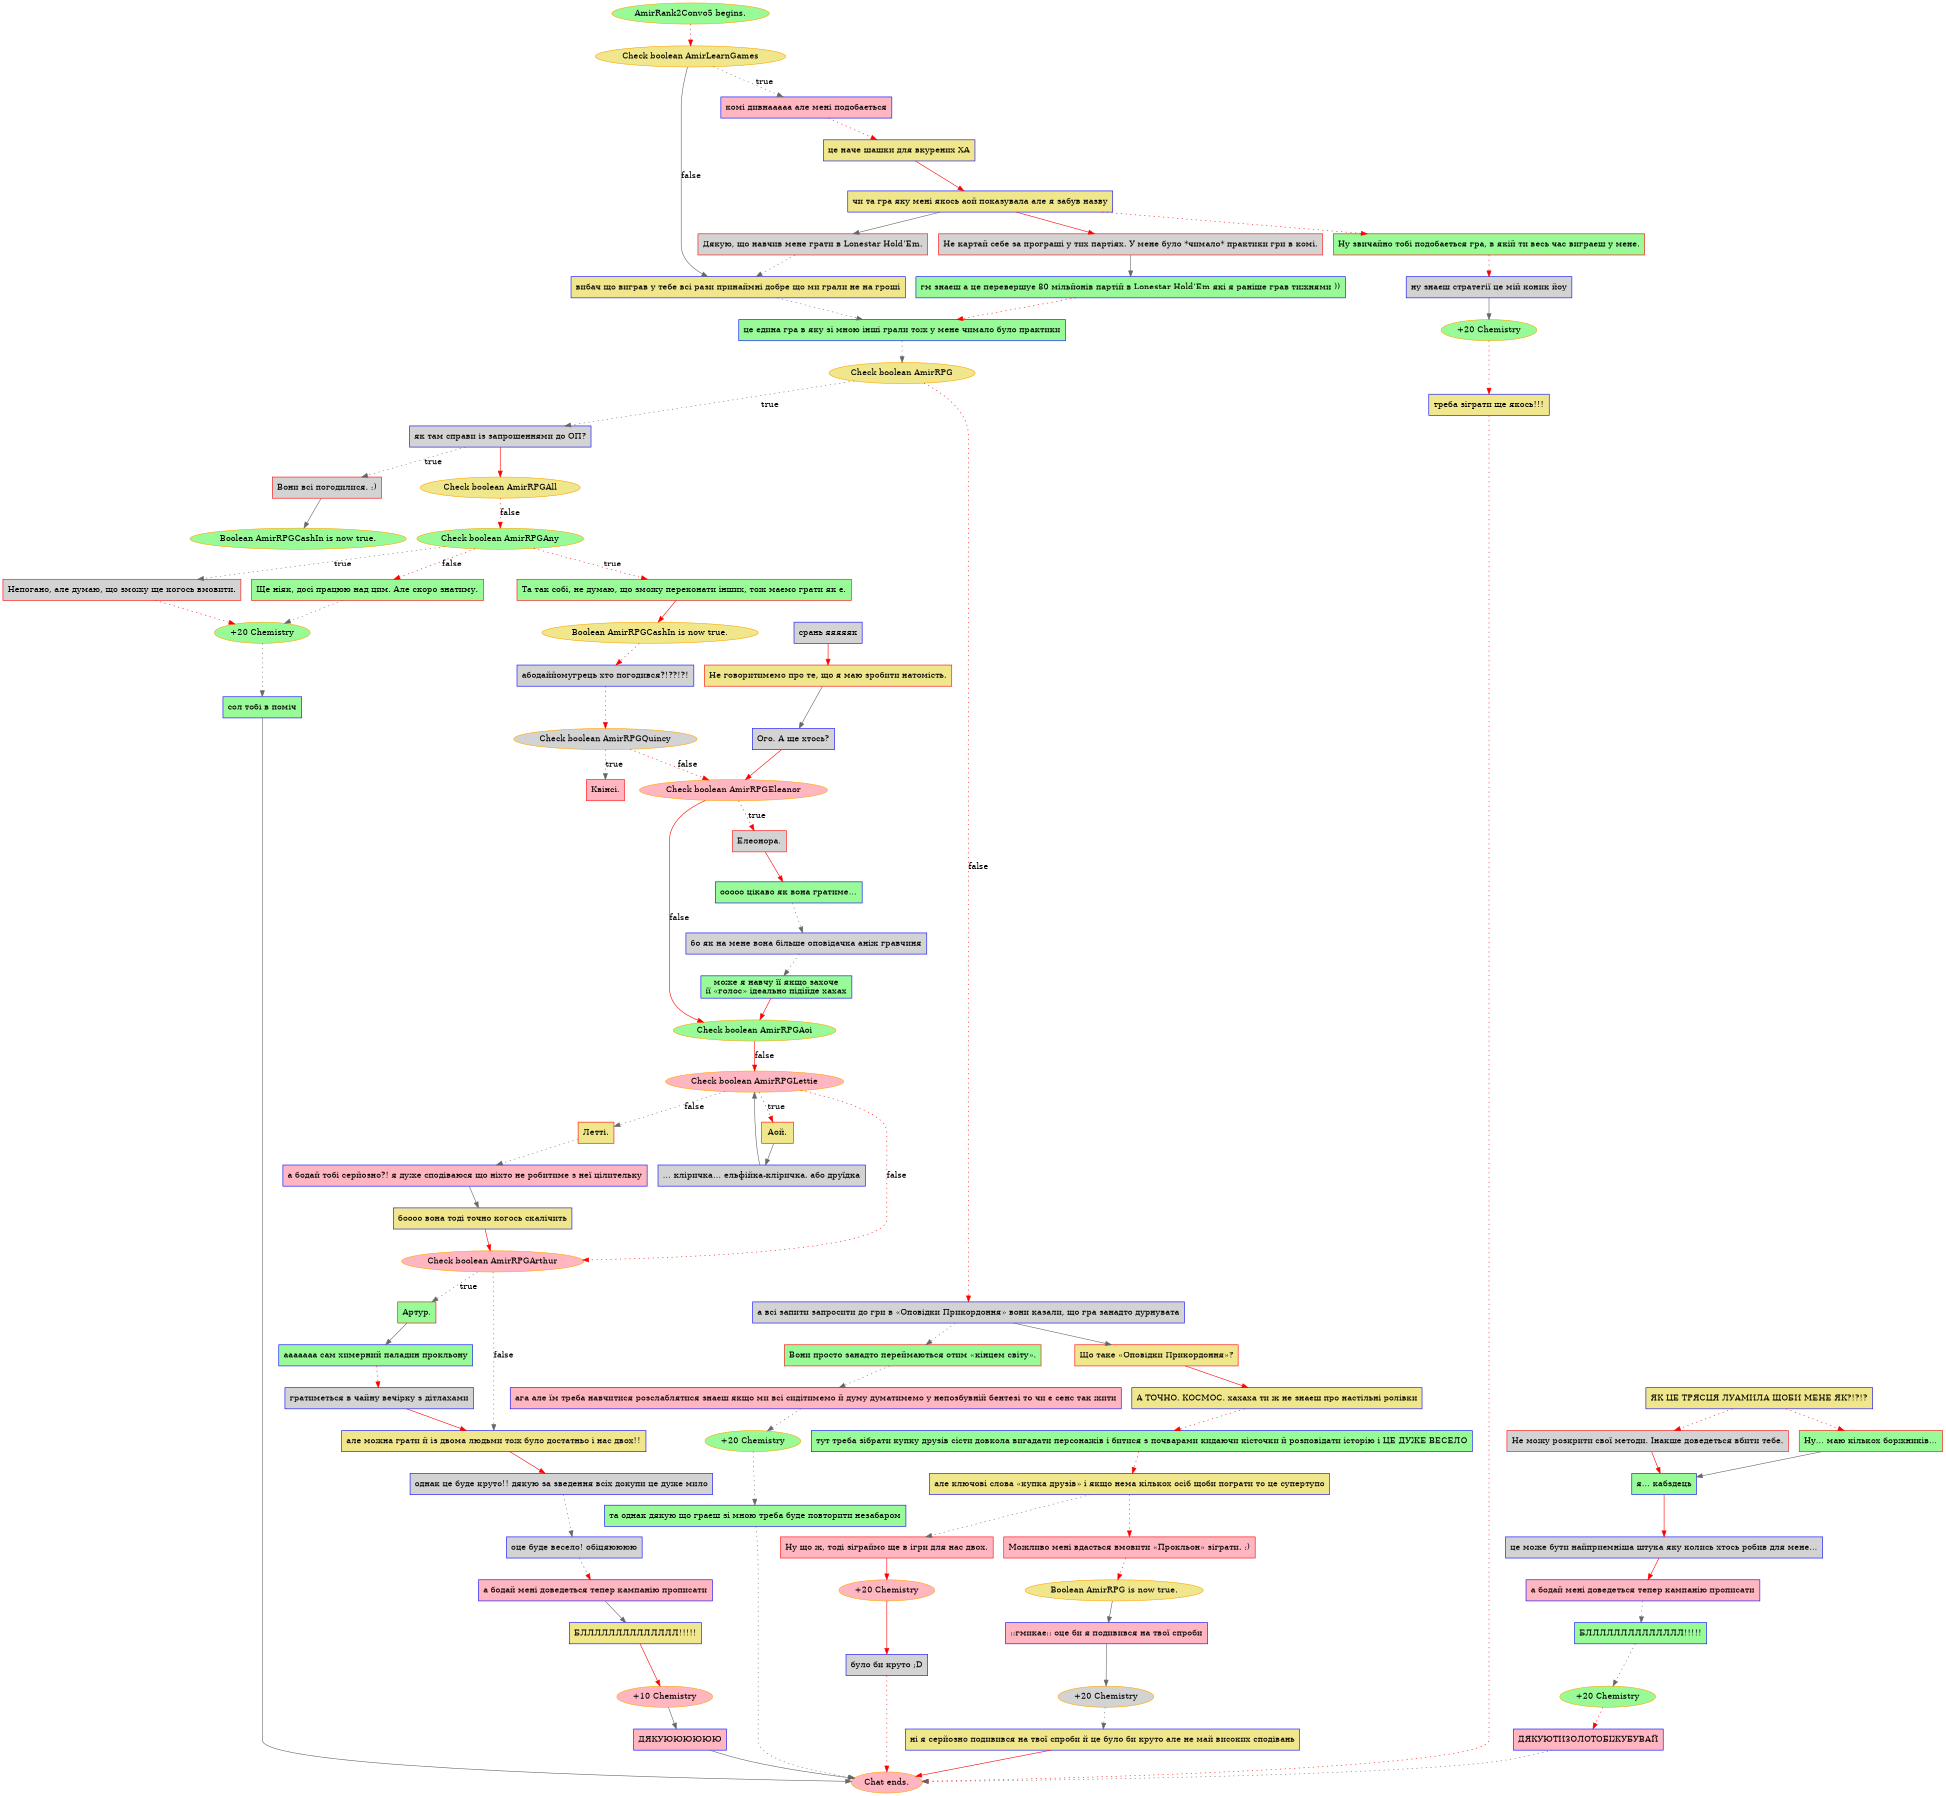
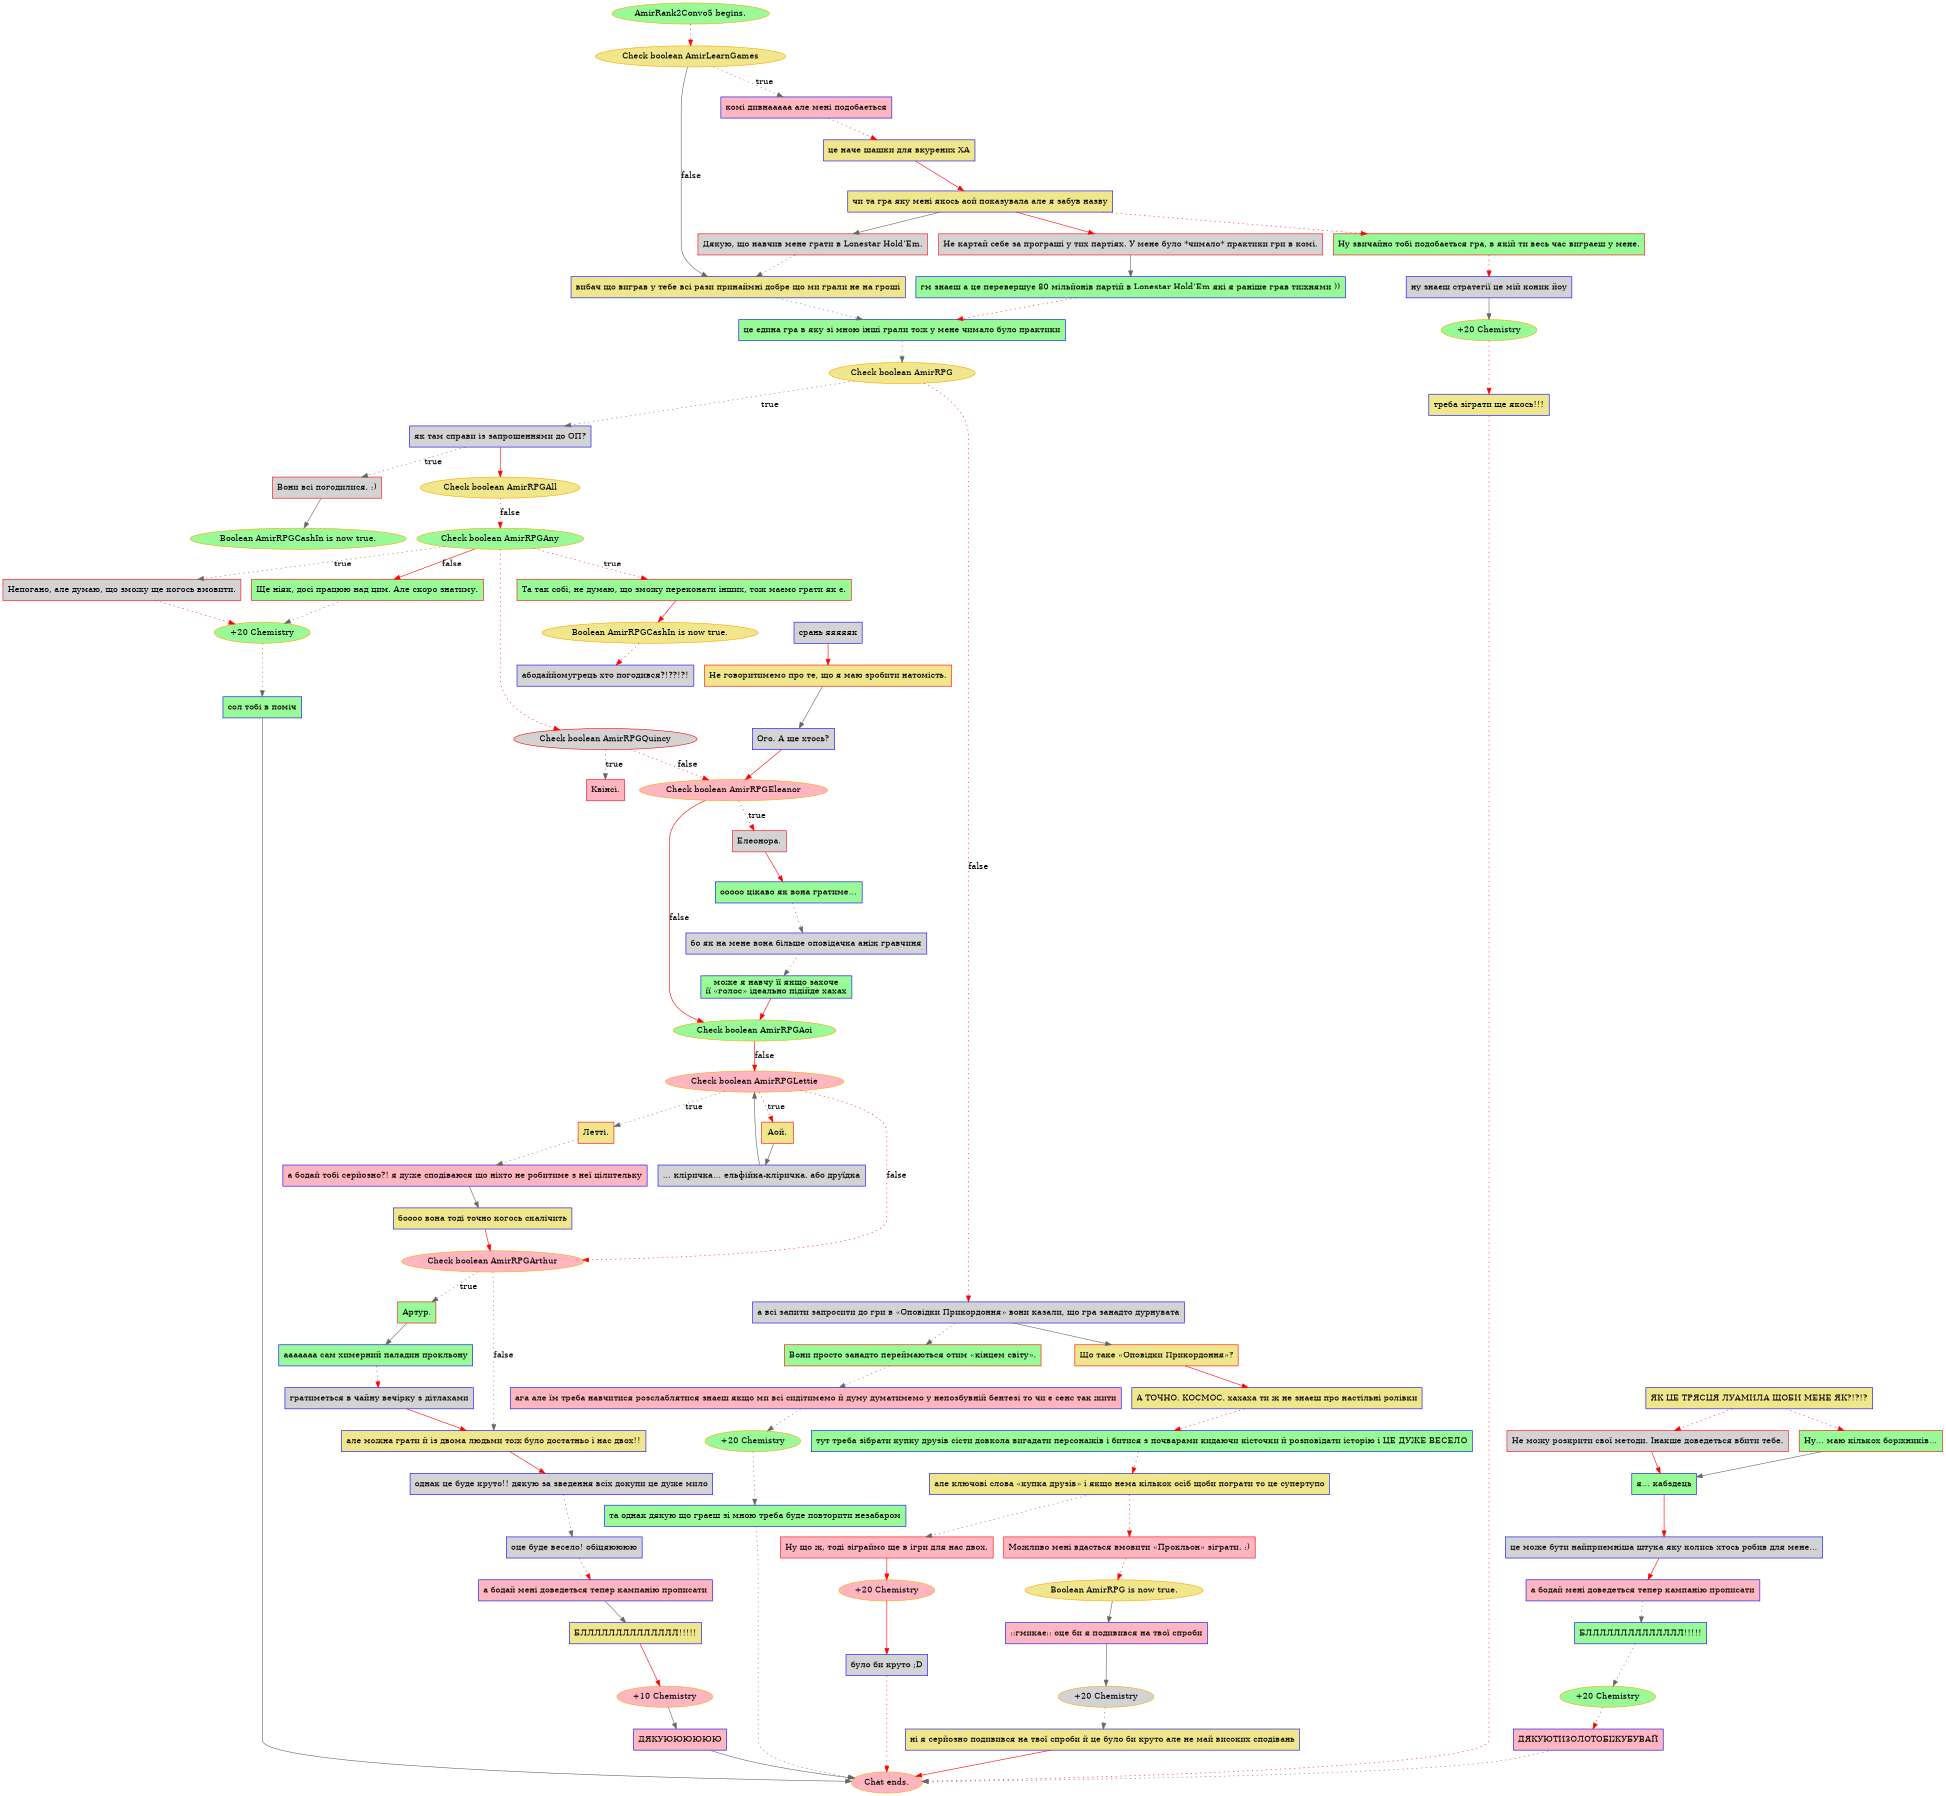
edge "Check boolean AmirRPGAny" -> "Ще ніяк, досі працюю над цим. Але скоро знатиму.": style dotted -> solid
edge "абодаййомугрець хто погодився?!??!?!" -> "Check boolean AmirRPGQuincy": now "Check boolean AmirRPGAny" -> "Check boolean AmirRPGQuincy"
node "Check boolean AmirRPGQuincy": color orange -> red
edge "Check boolean AmirRPGLettie" -> "Летті.": label "false" -> "true"
